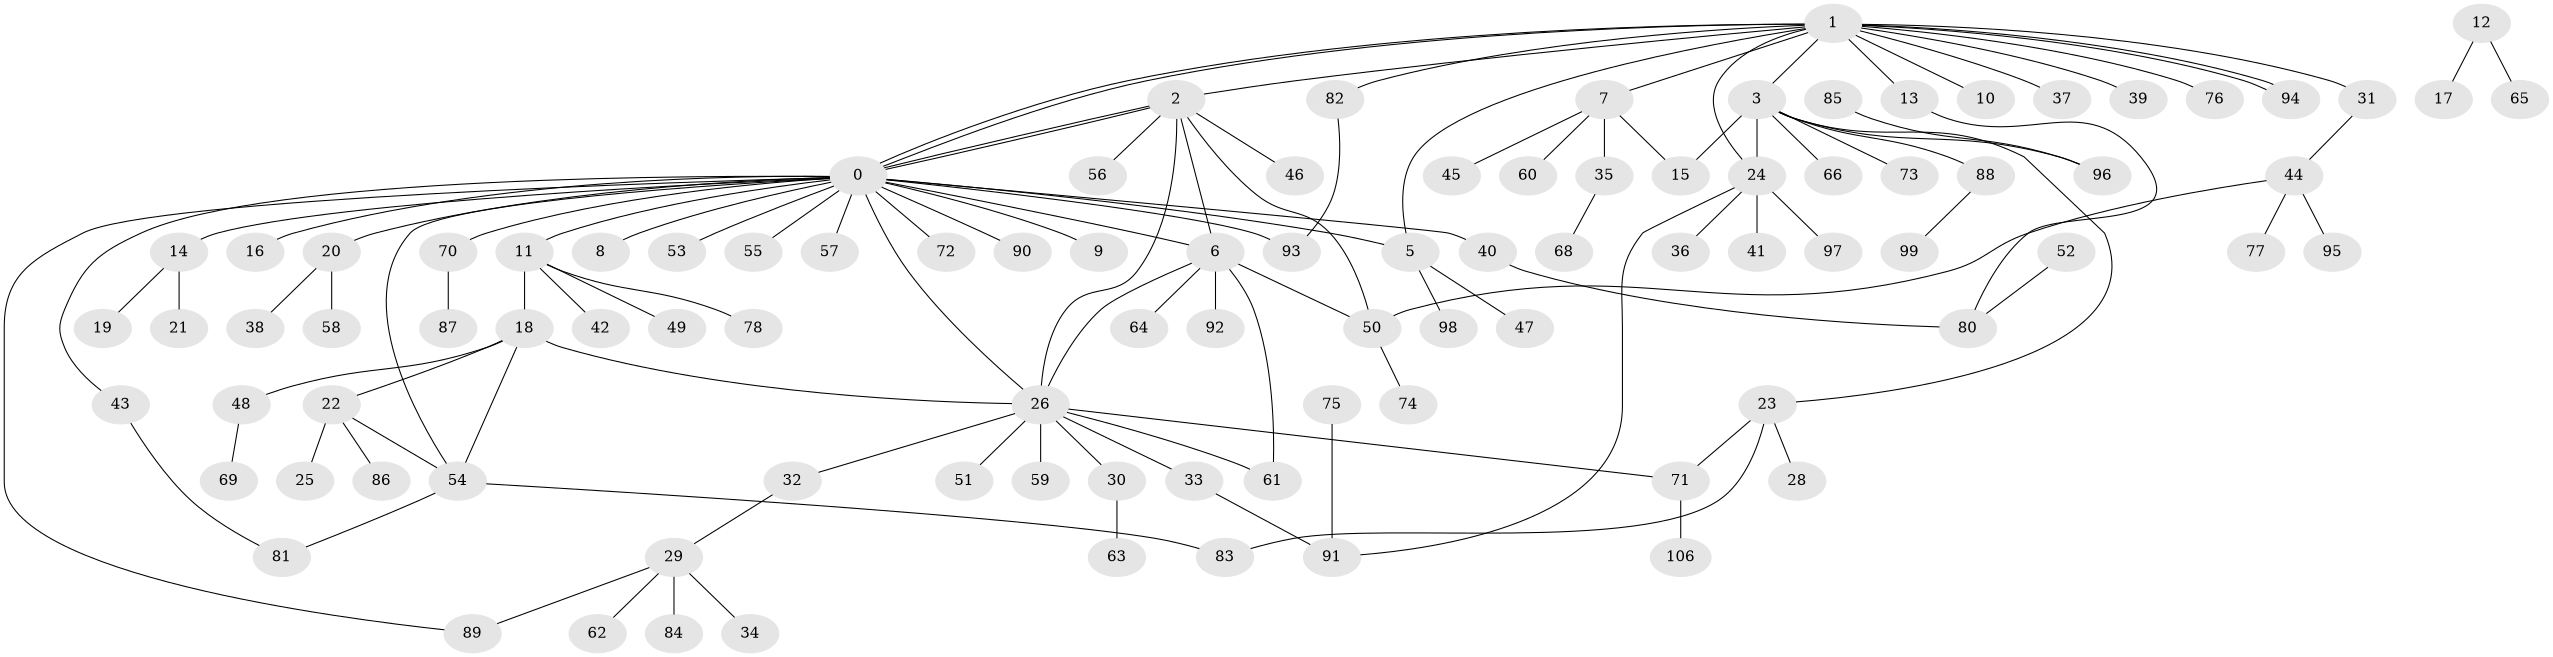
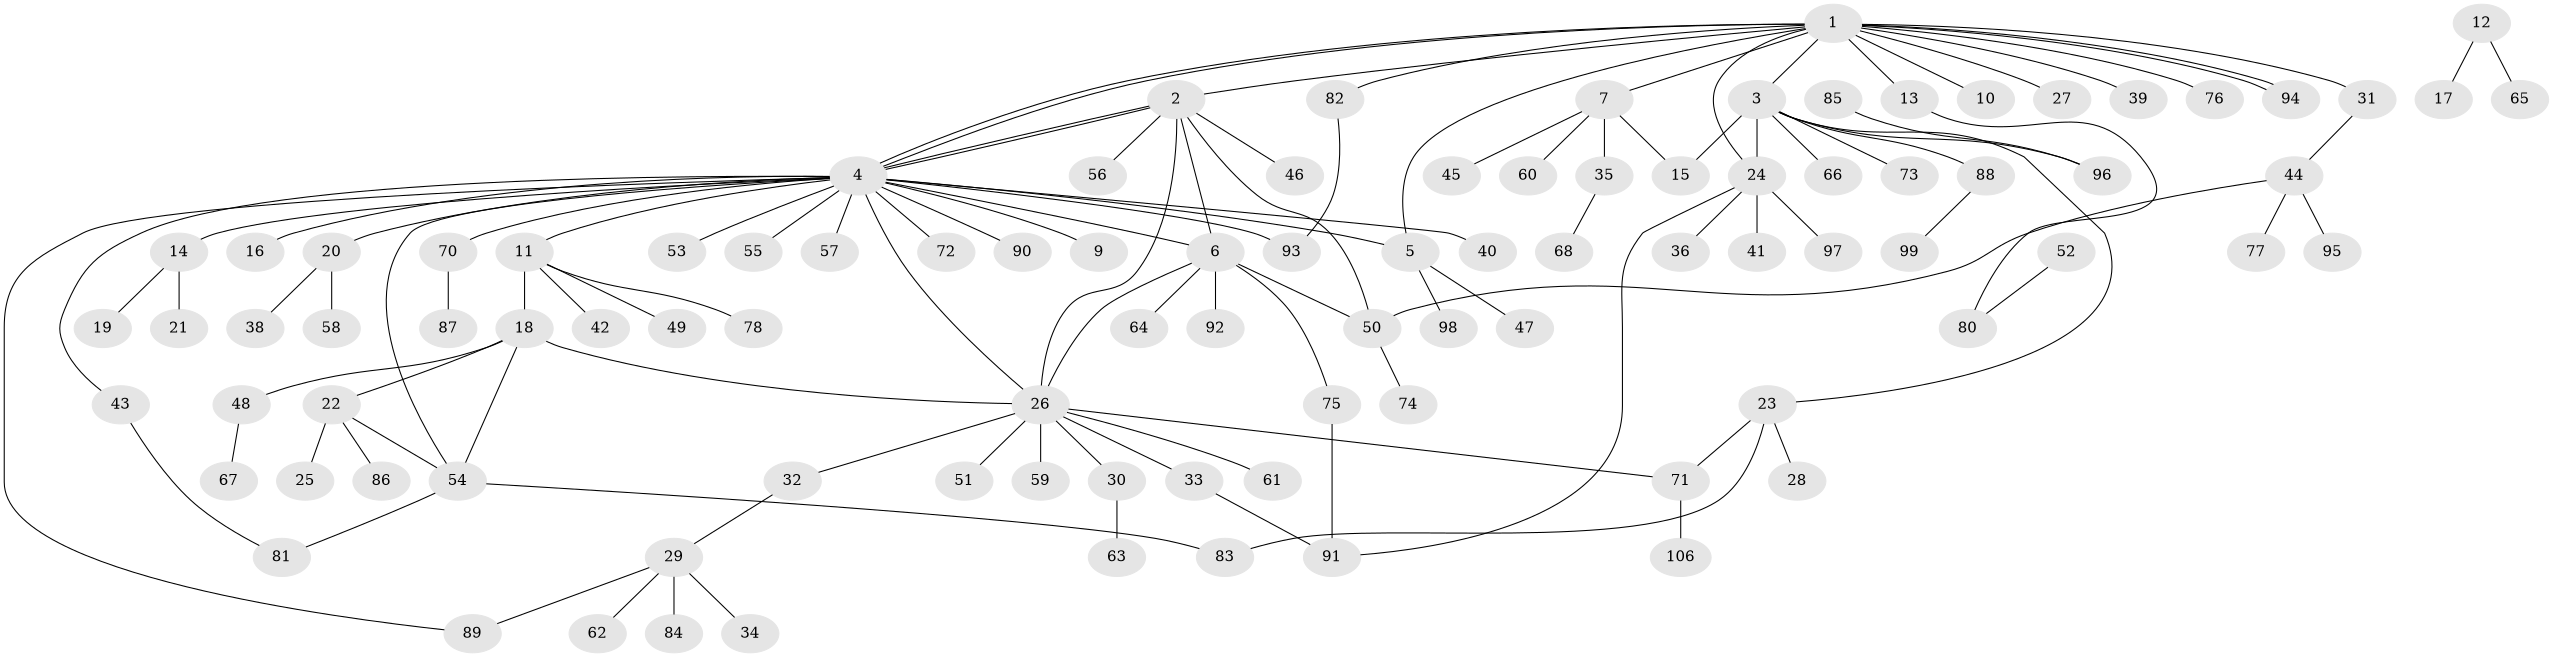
node "37": label "37" -> "27"
node "0": label "0" -> "4"
node "8": removed
edge "40" -- "80": removed
edge "6" -- "61": now "6" -- "75"
node "69": label "69" -> "67"
